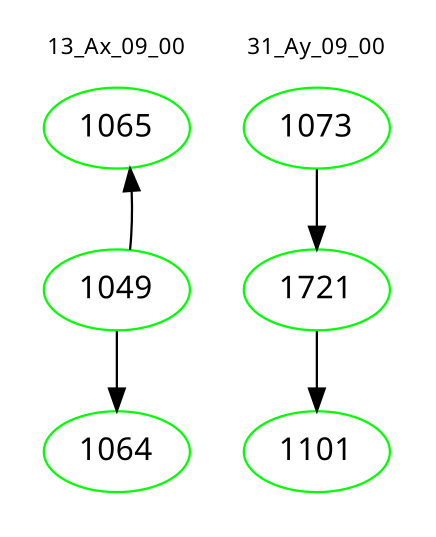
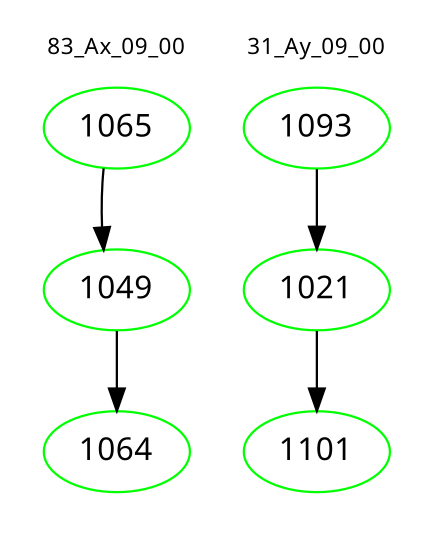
cluster "13_Ax_09_00": label "13_Ax_09_00" -> "83_Ax_09_00"
node "1073": label "1073" -> "1093"
edge "1049" -> "1065": reversed
node "1721": label "1721" -> "1021"
